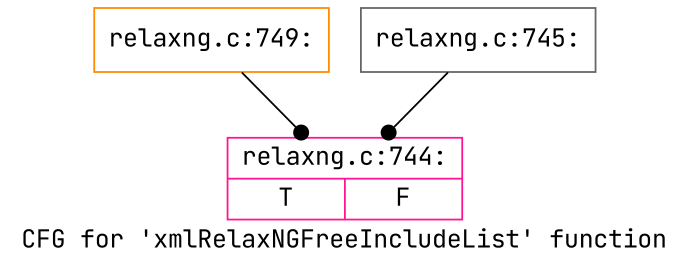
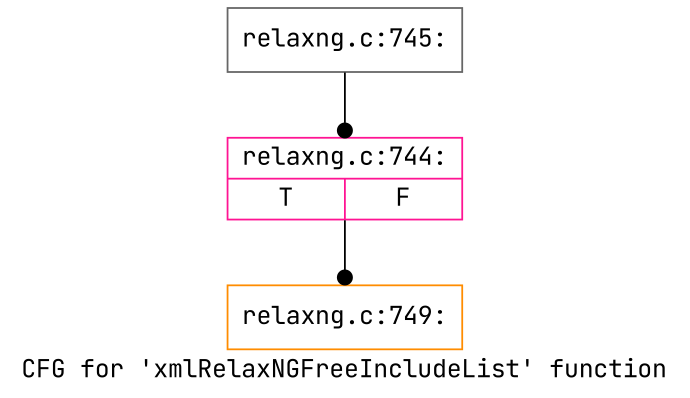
edge "relaxng.c:749:" -> "relaxng.c:744:": reversed
